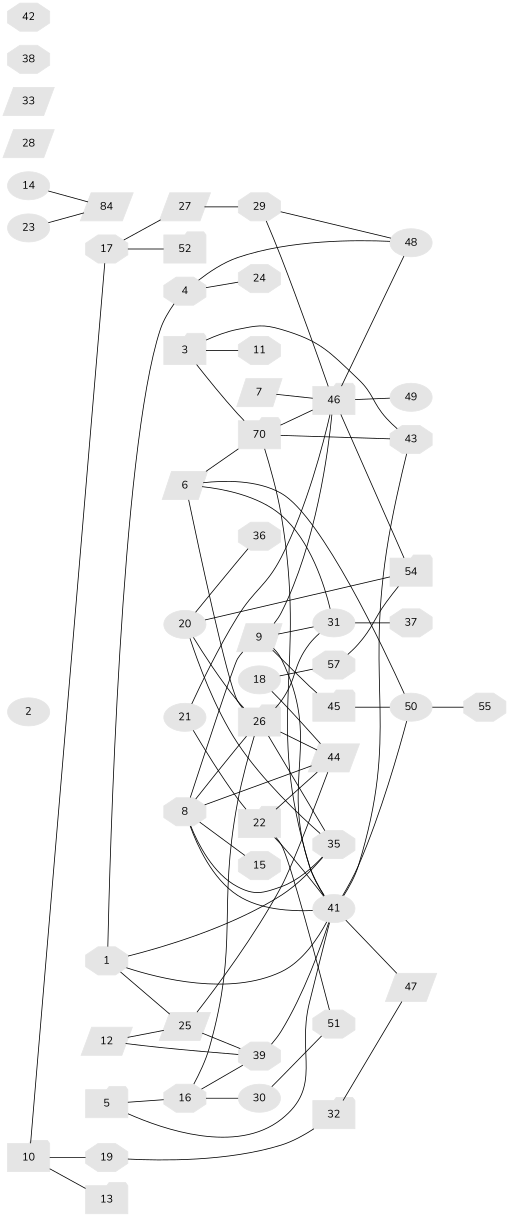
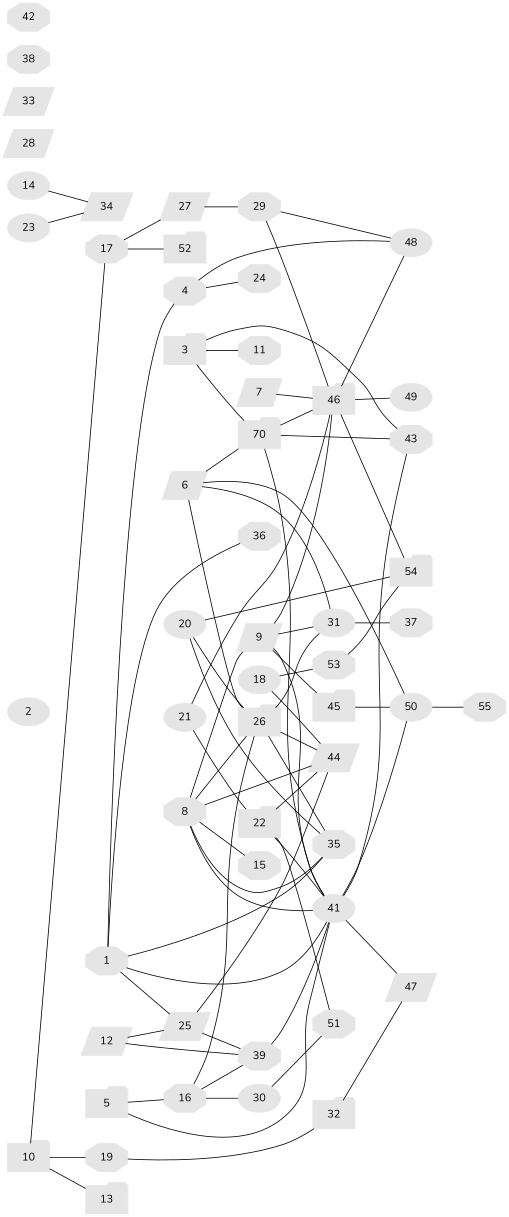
node "84": label "84" -> "34"
edge "36" -- "20": now "36" -- "1"
node "57": label "57" -> "53"
